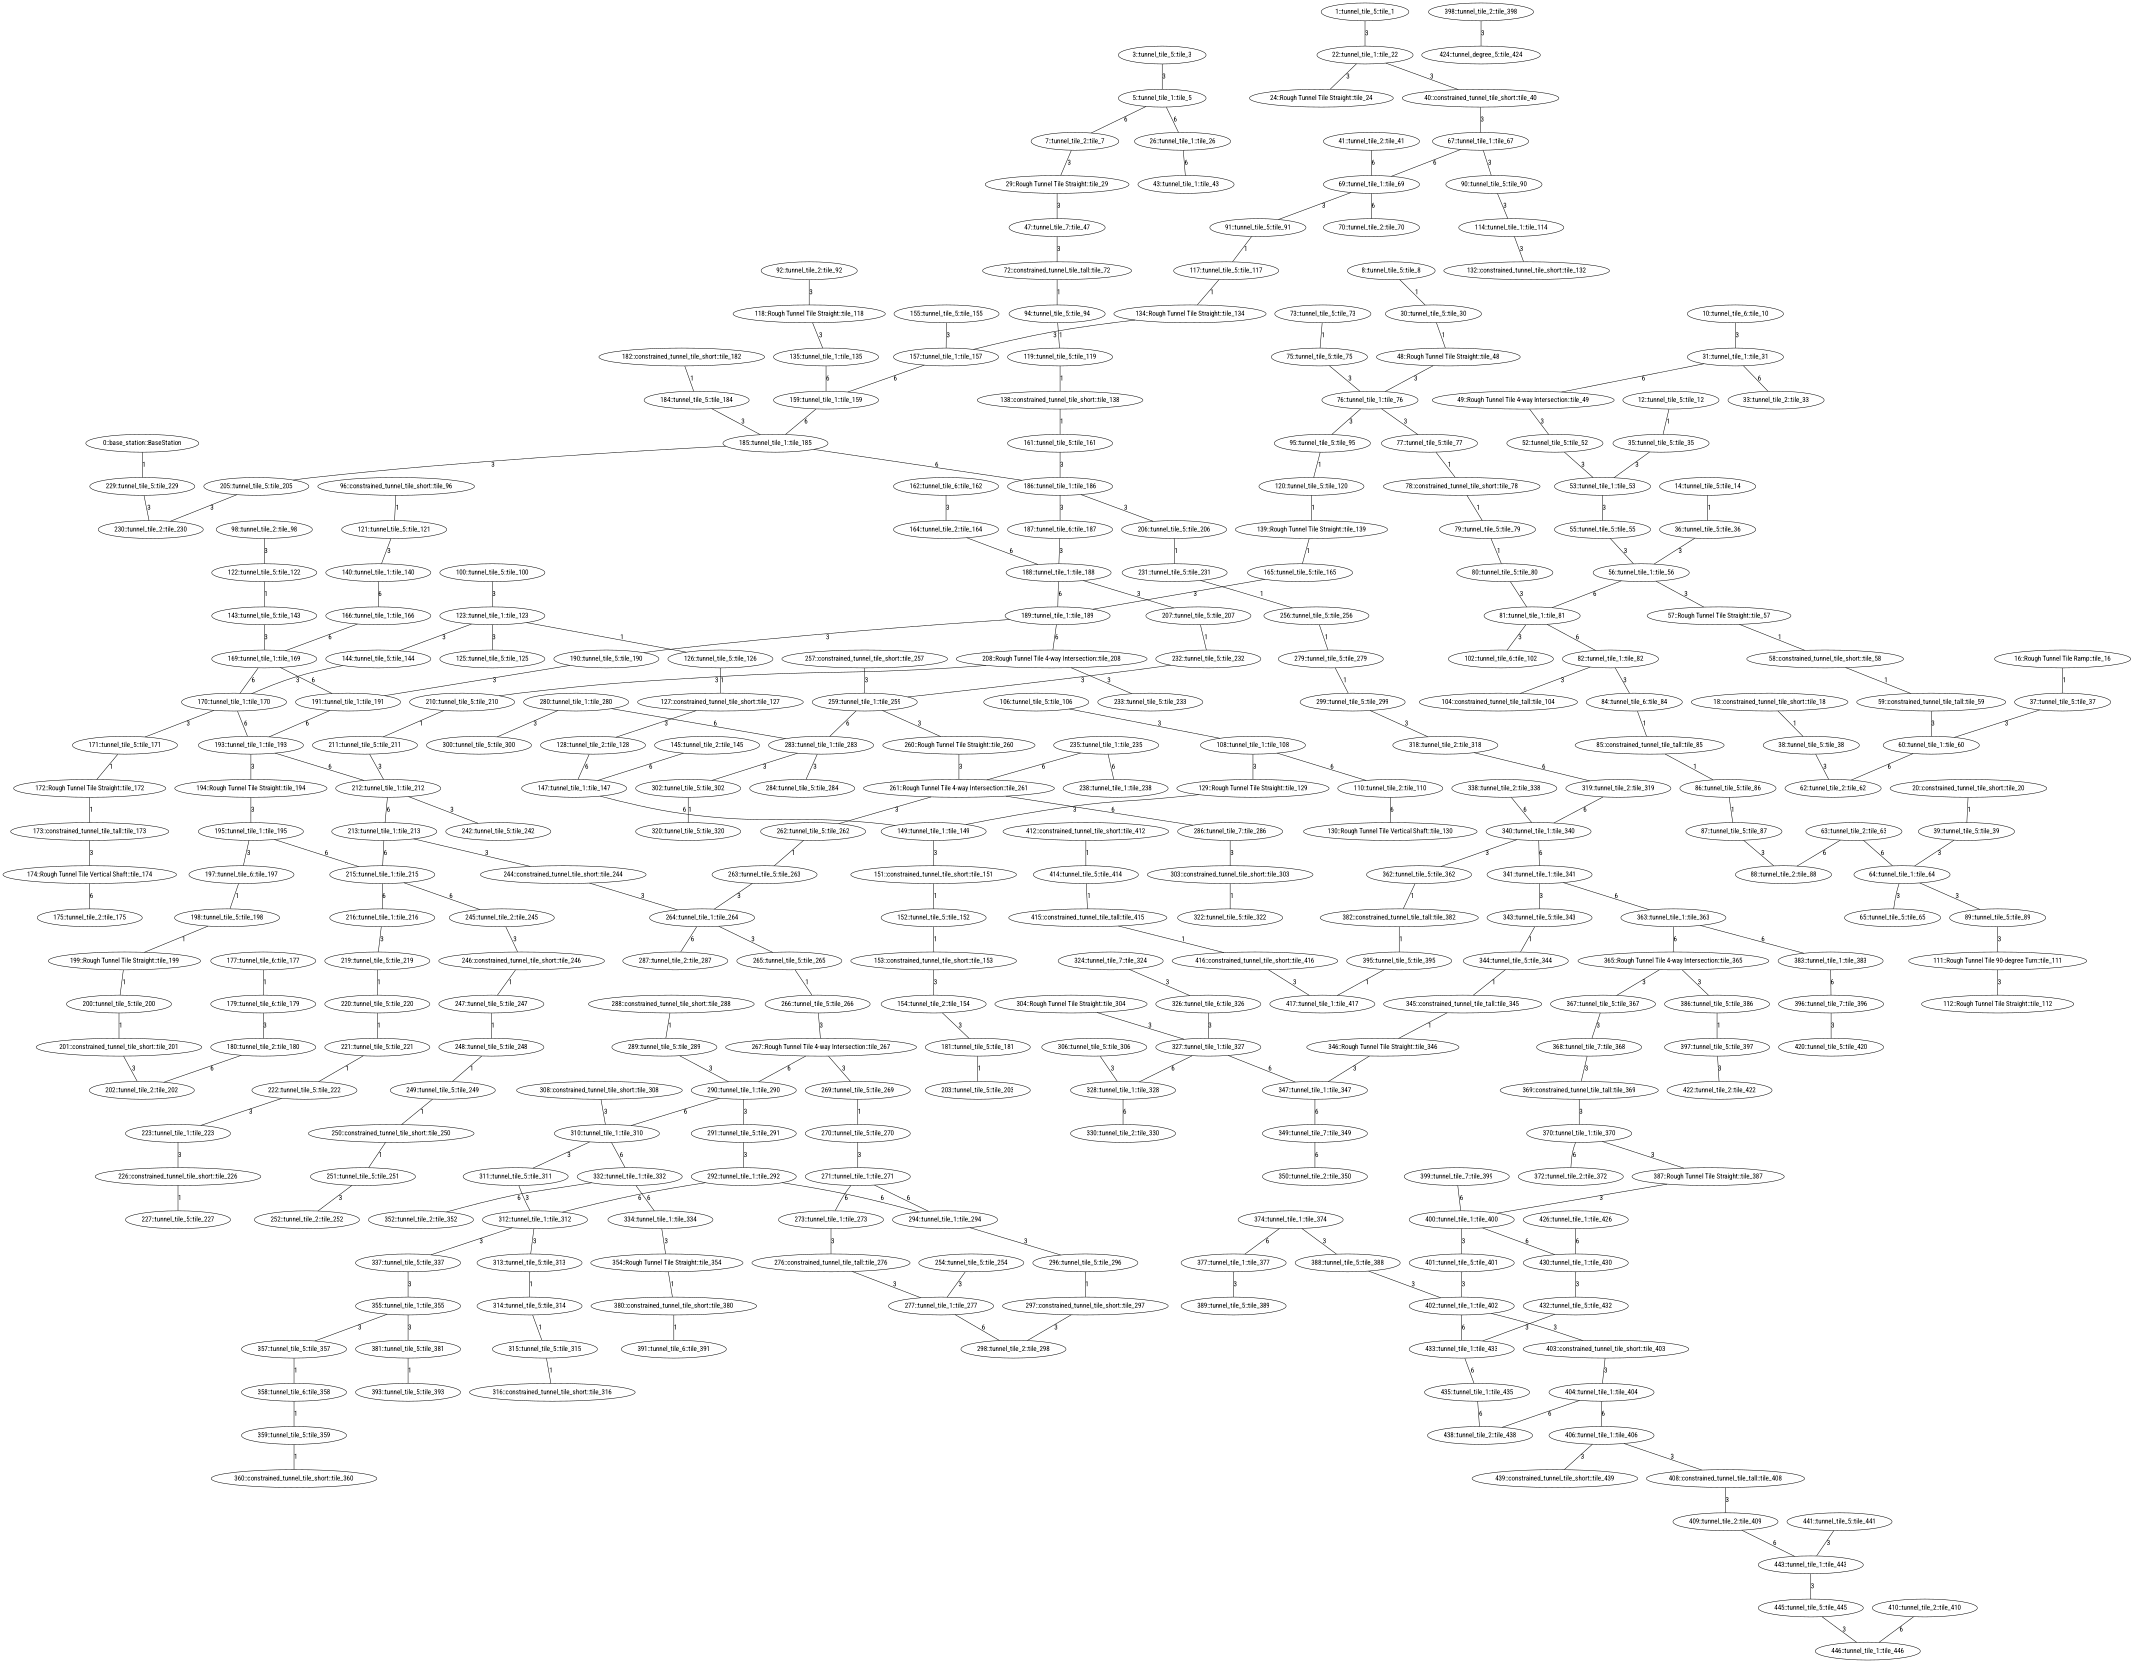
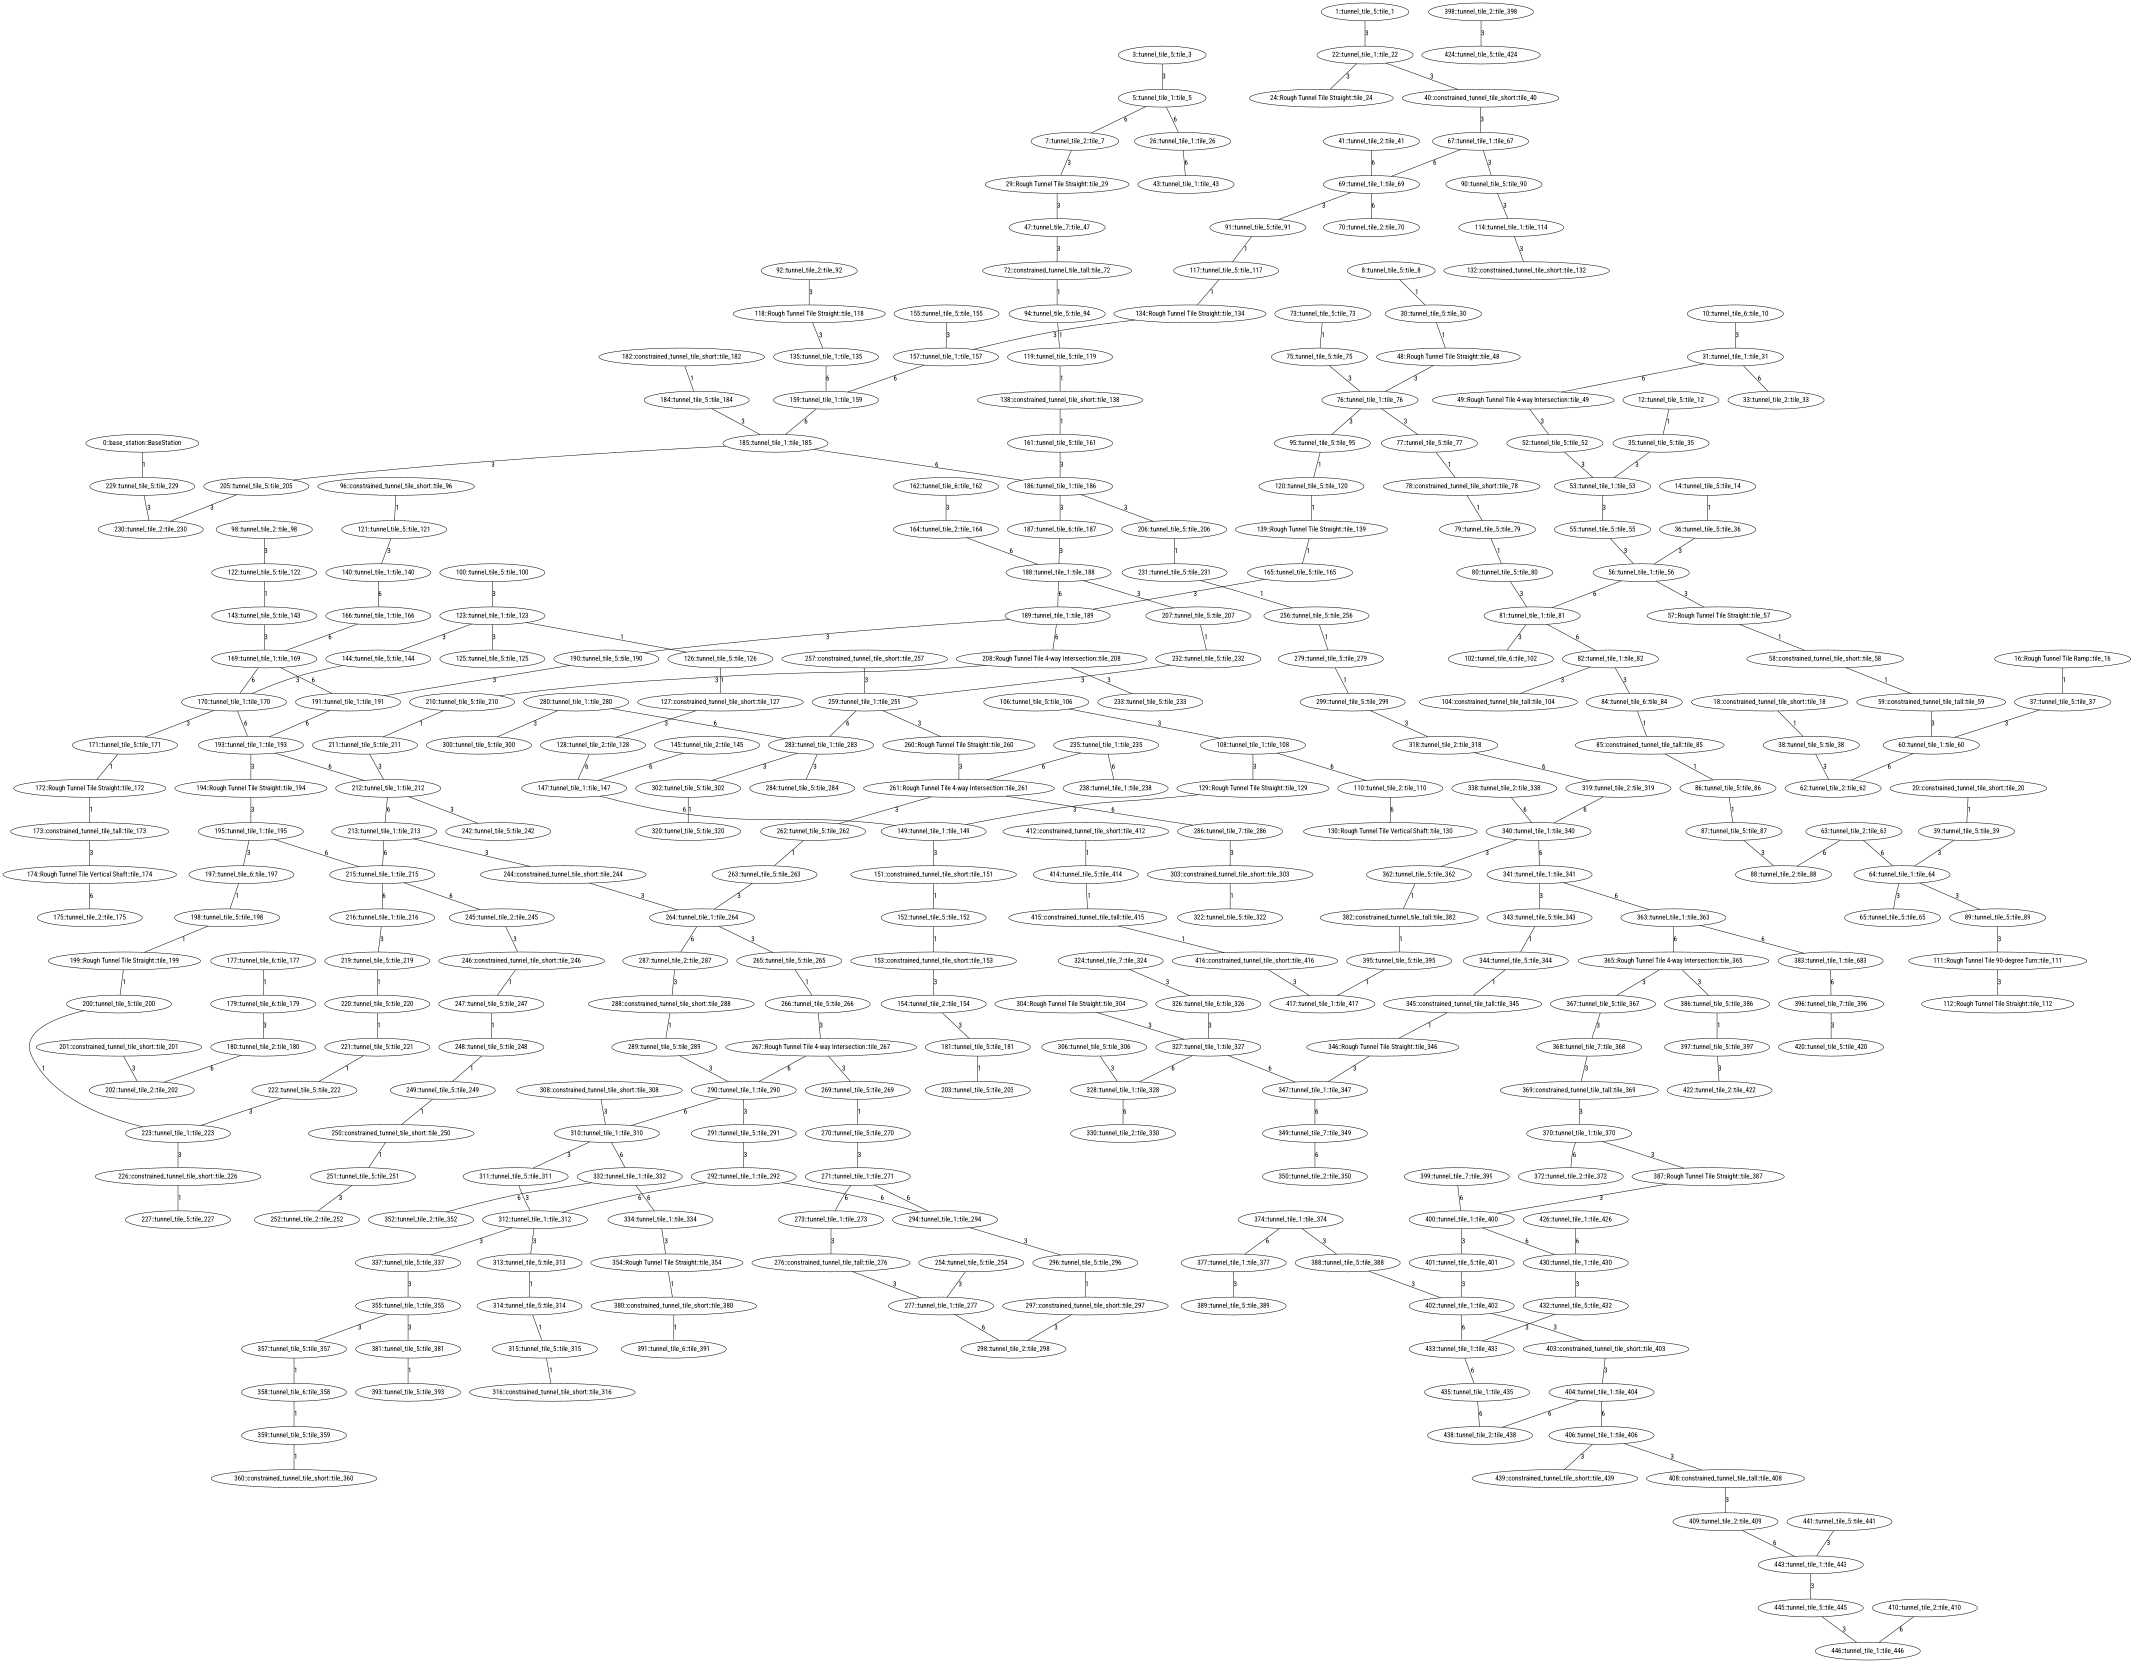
node "424::tunnel_degree_5::tile_424": label "424::tunnel_degree_5::tile_424" -> "424::tunnel_tile_5::tile_424"
node "383::tunnel_tile_1::tile_383": label "383::tunnel_tile_1::tile_383" -> "383::tunnel_tile_1::tile_683"
edge "287::tunnel_tile_2::tile_287" -- "288::constrained_tunnel_tile_short::tile_288": added, label "3"
edge "200::tunnel_tile_5::tile_200" -- "201::constrained_tunnel_tile_short::tile_201": now "200::tunnel_tile_5::tile_200" -- "223::tunnel_tile_1::tile_223"
